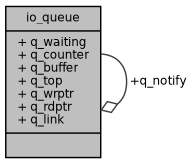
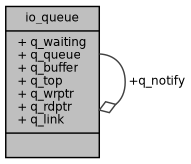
node "io_queue": text "+ q_counter" -> "+ q_queue"
